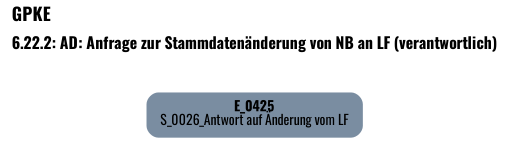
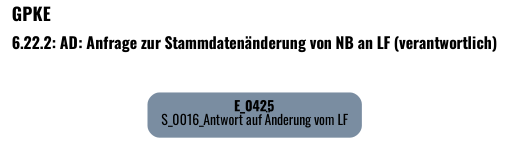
node "E_0425": text "S_0026_Antwort auf Änderung vom LF" -> "S_0016_Antwort auf Änderung vom LF"
